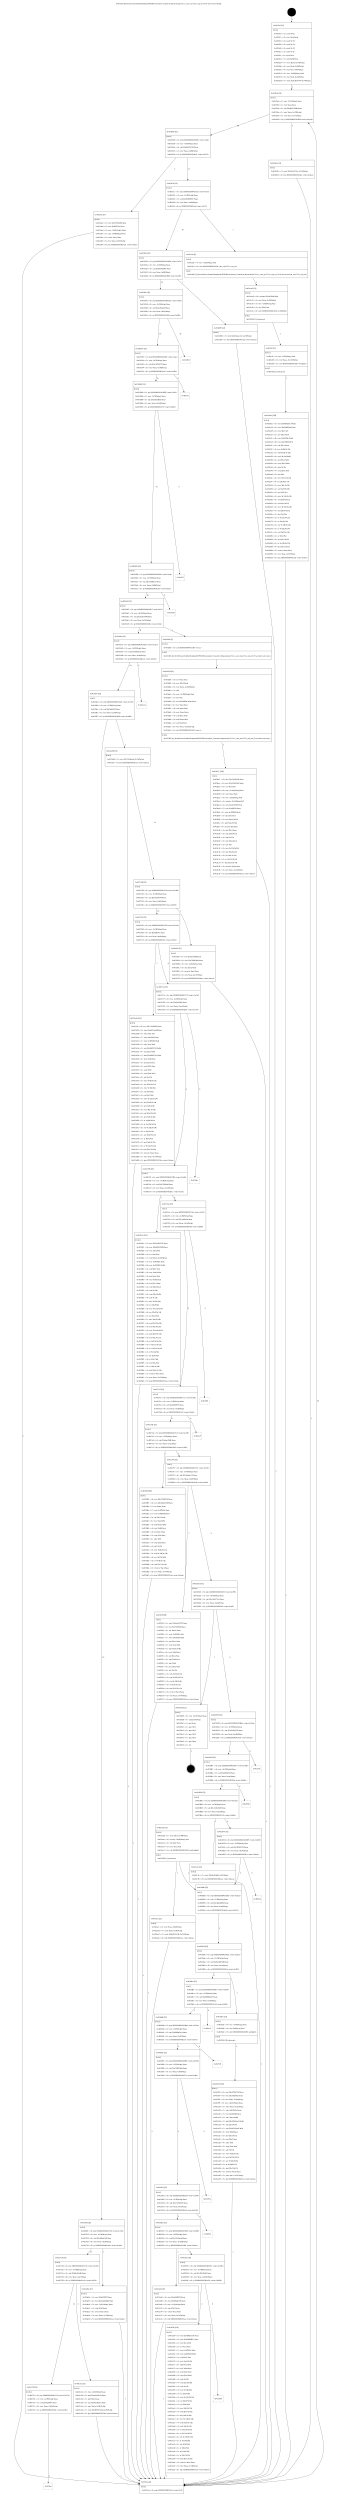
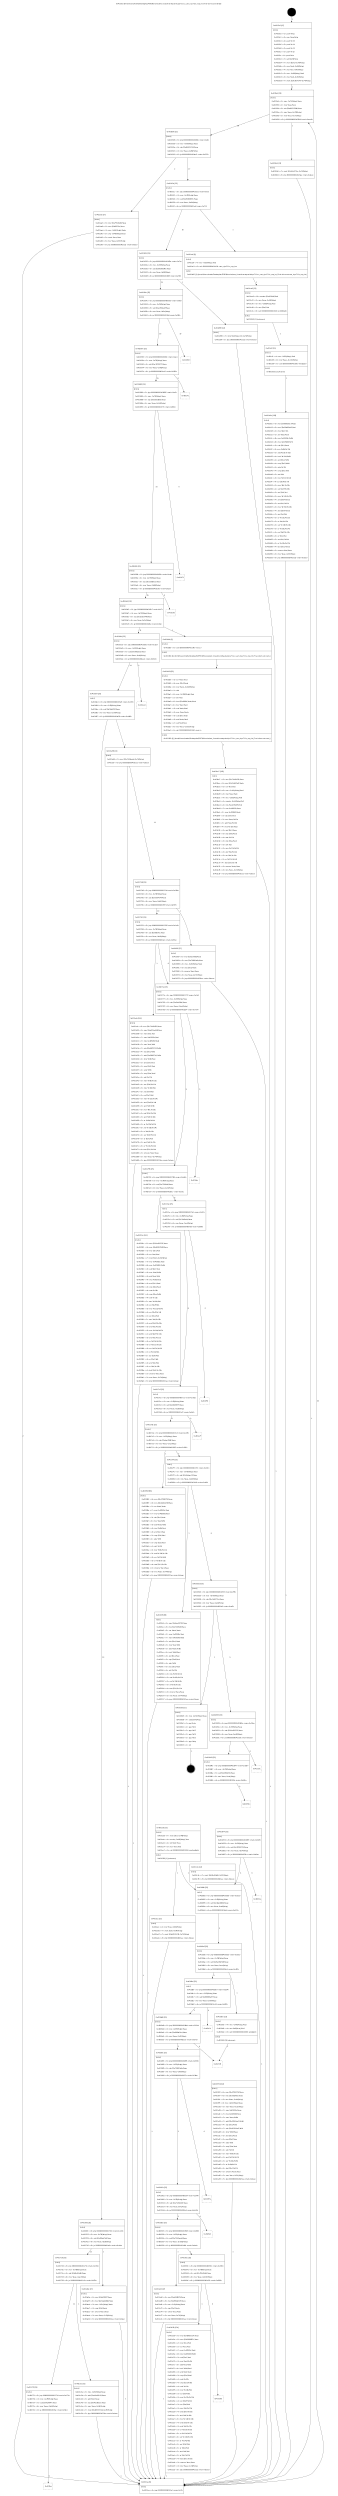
node "0x40185b [25]": removed
edge "0x4019e5 [13]" -> "0x4019f2 [102]": now "0x4019e5 [13]" -> "0x402133"
